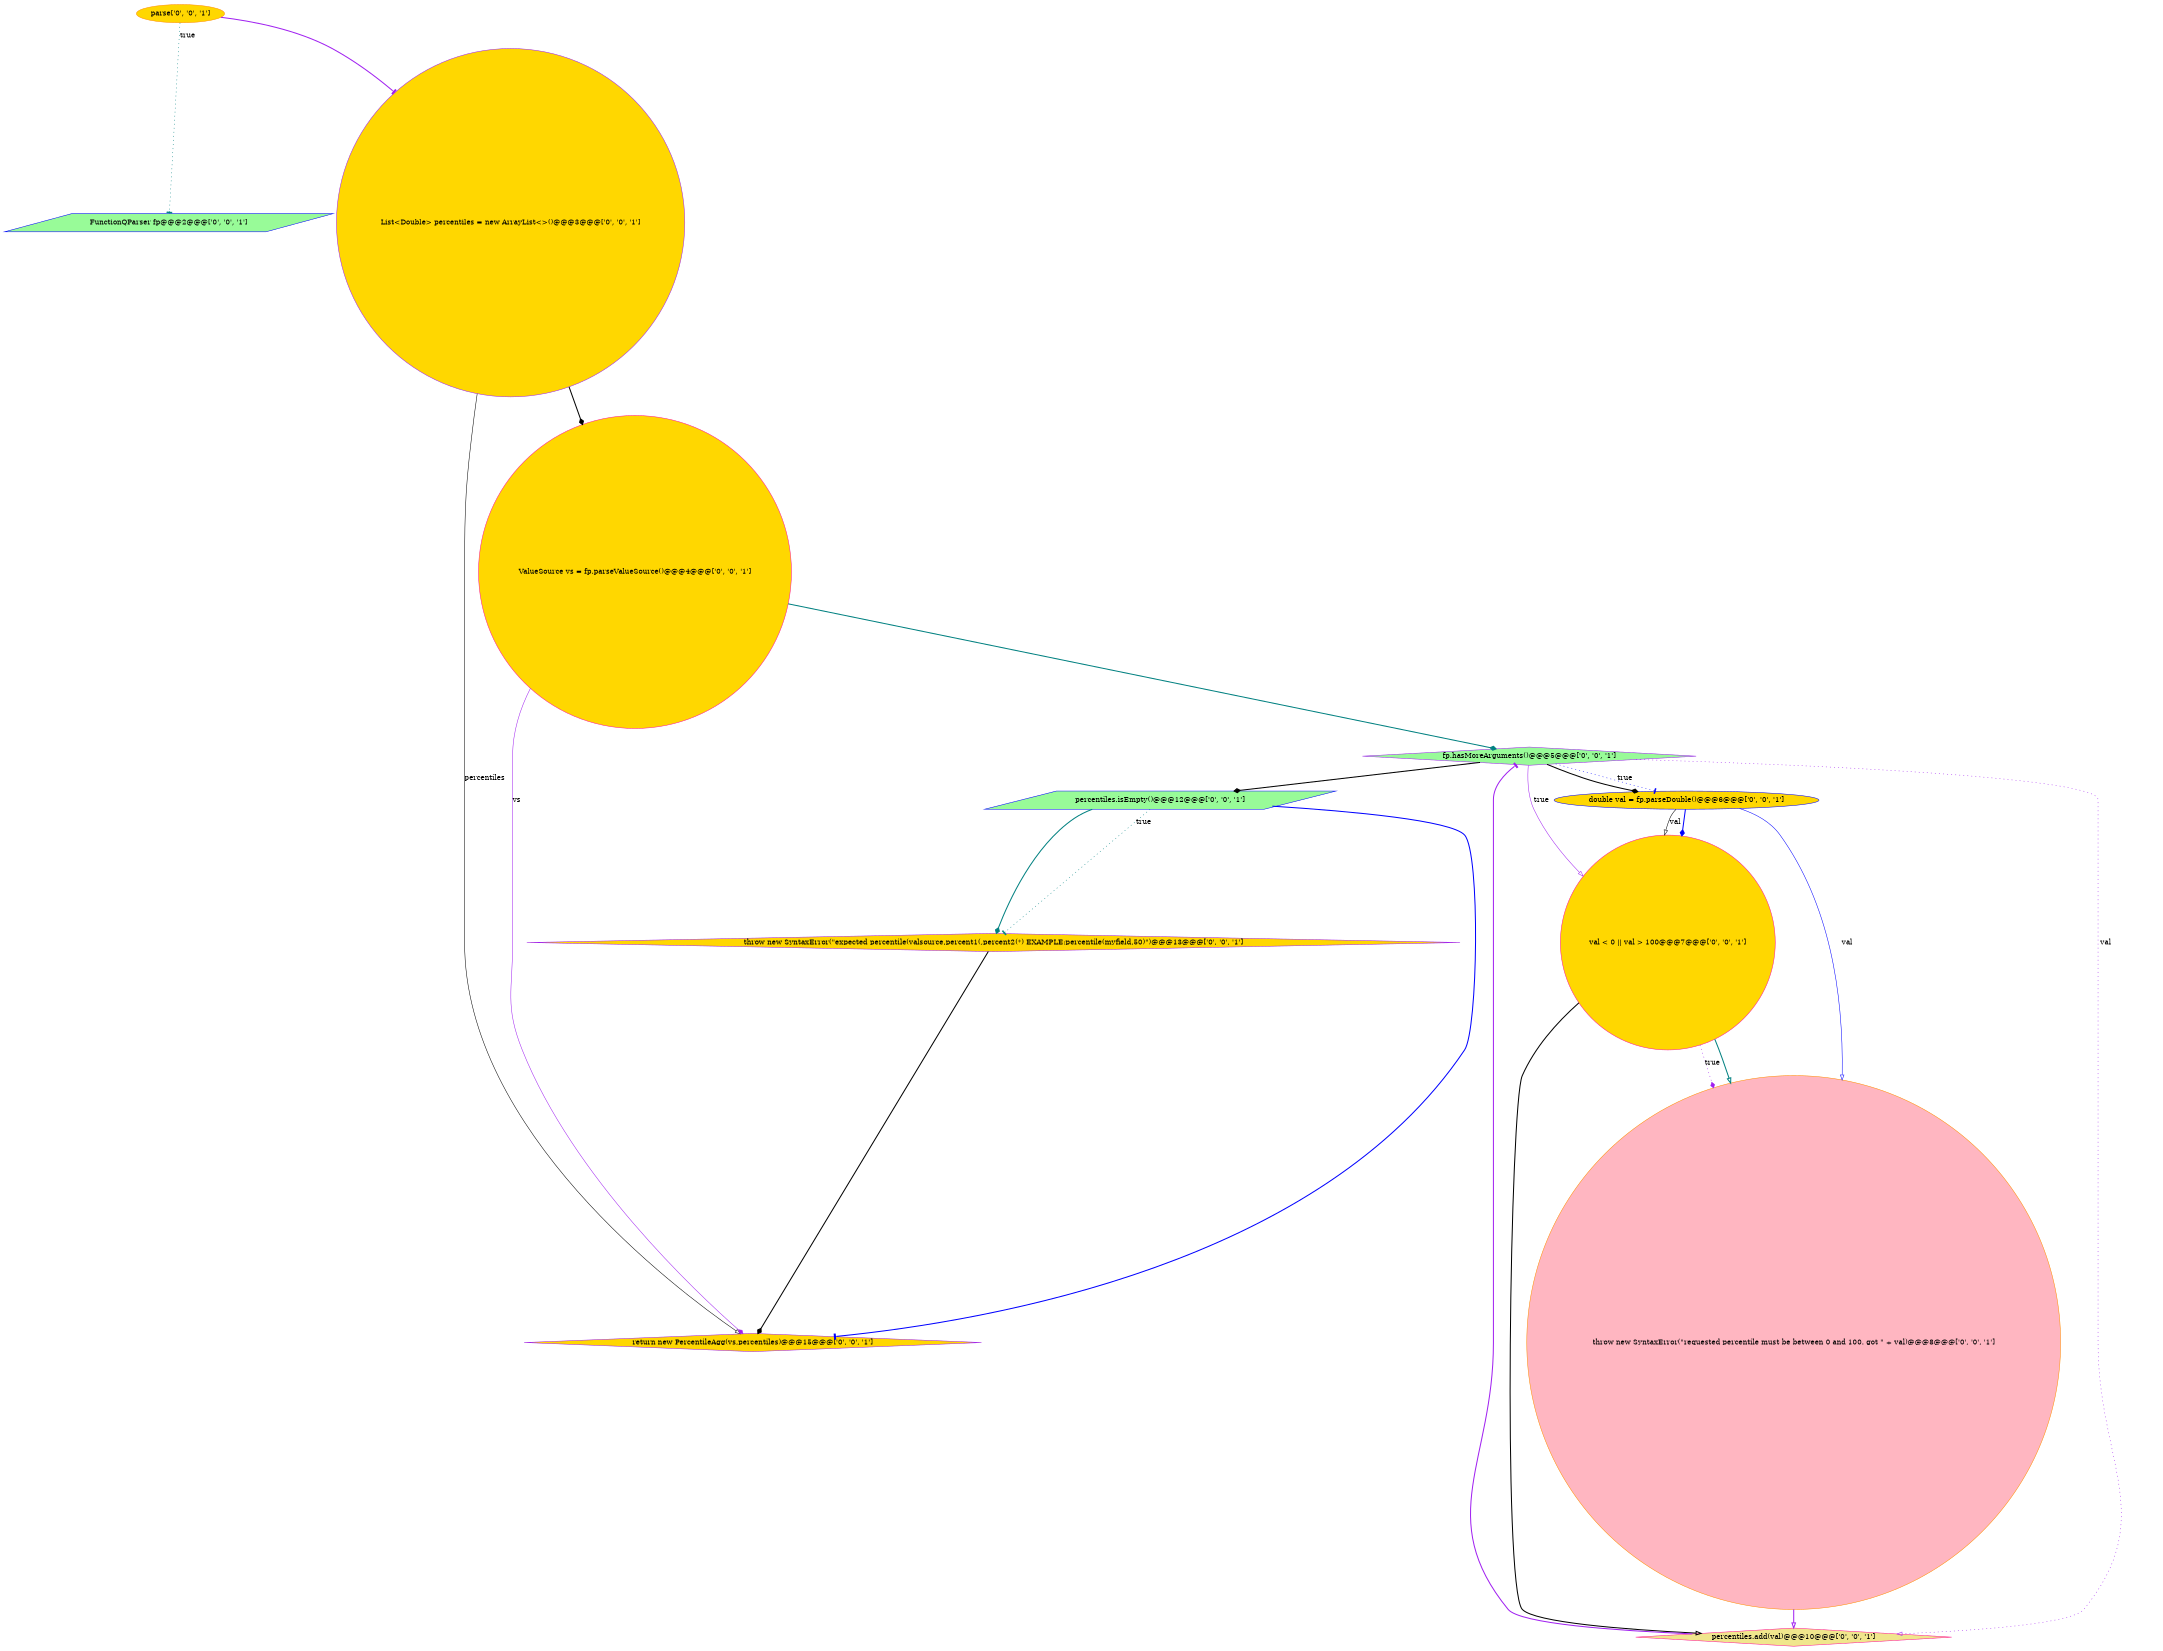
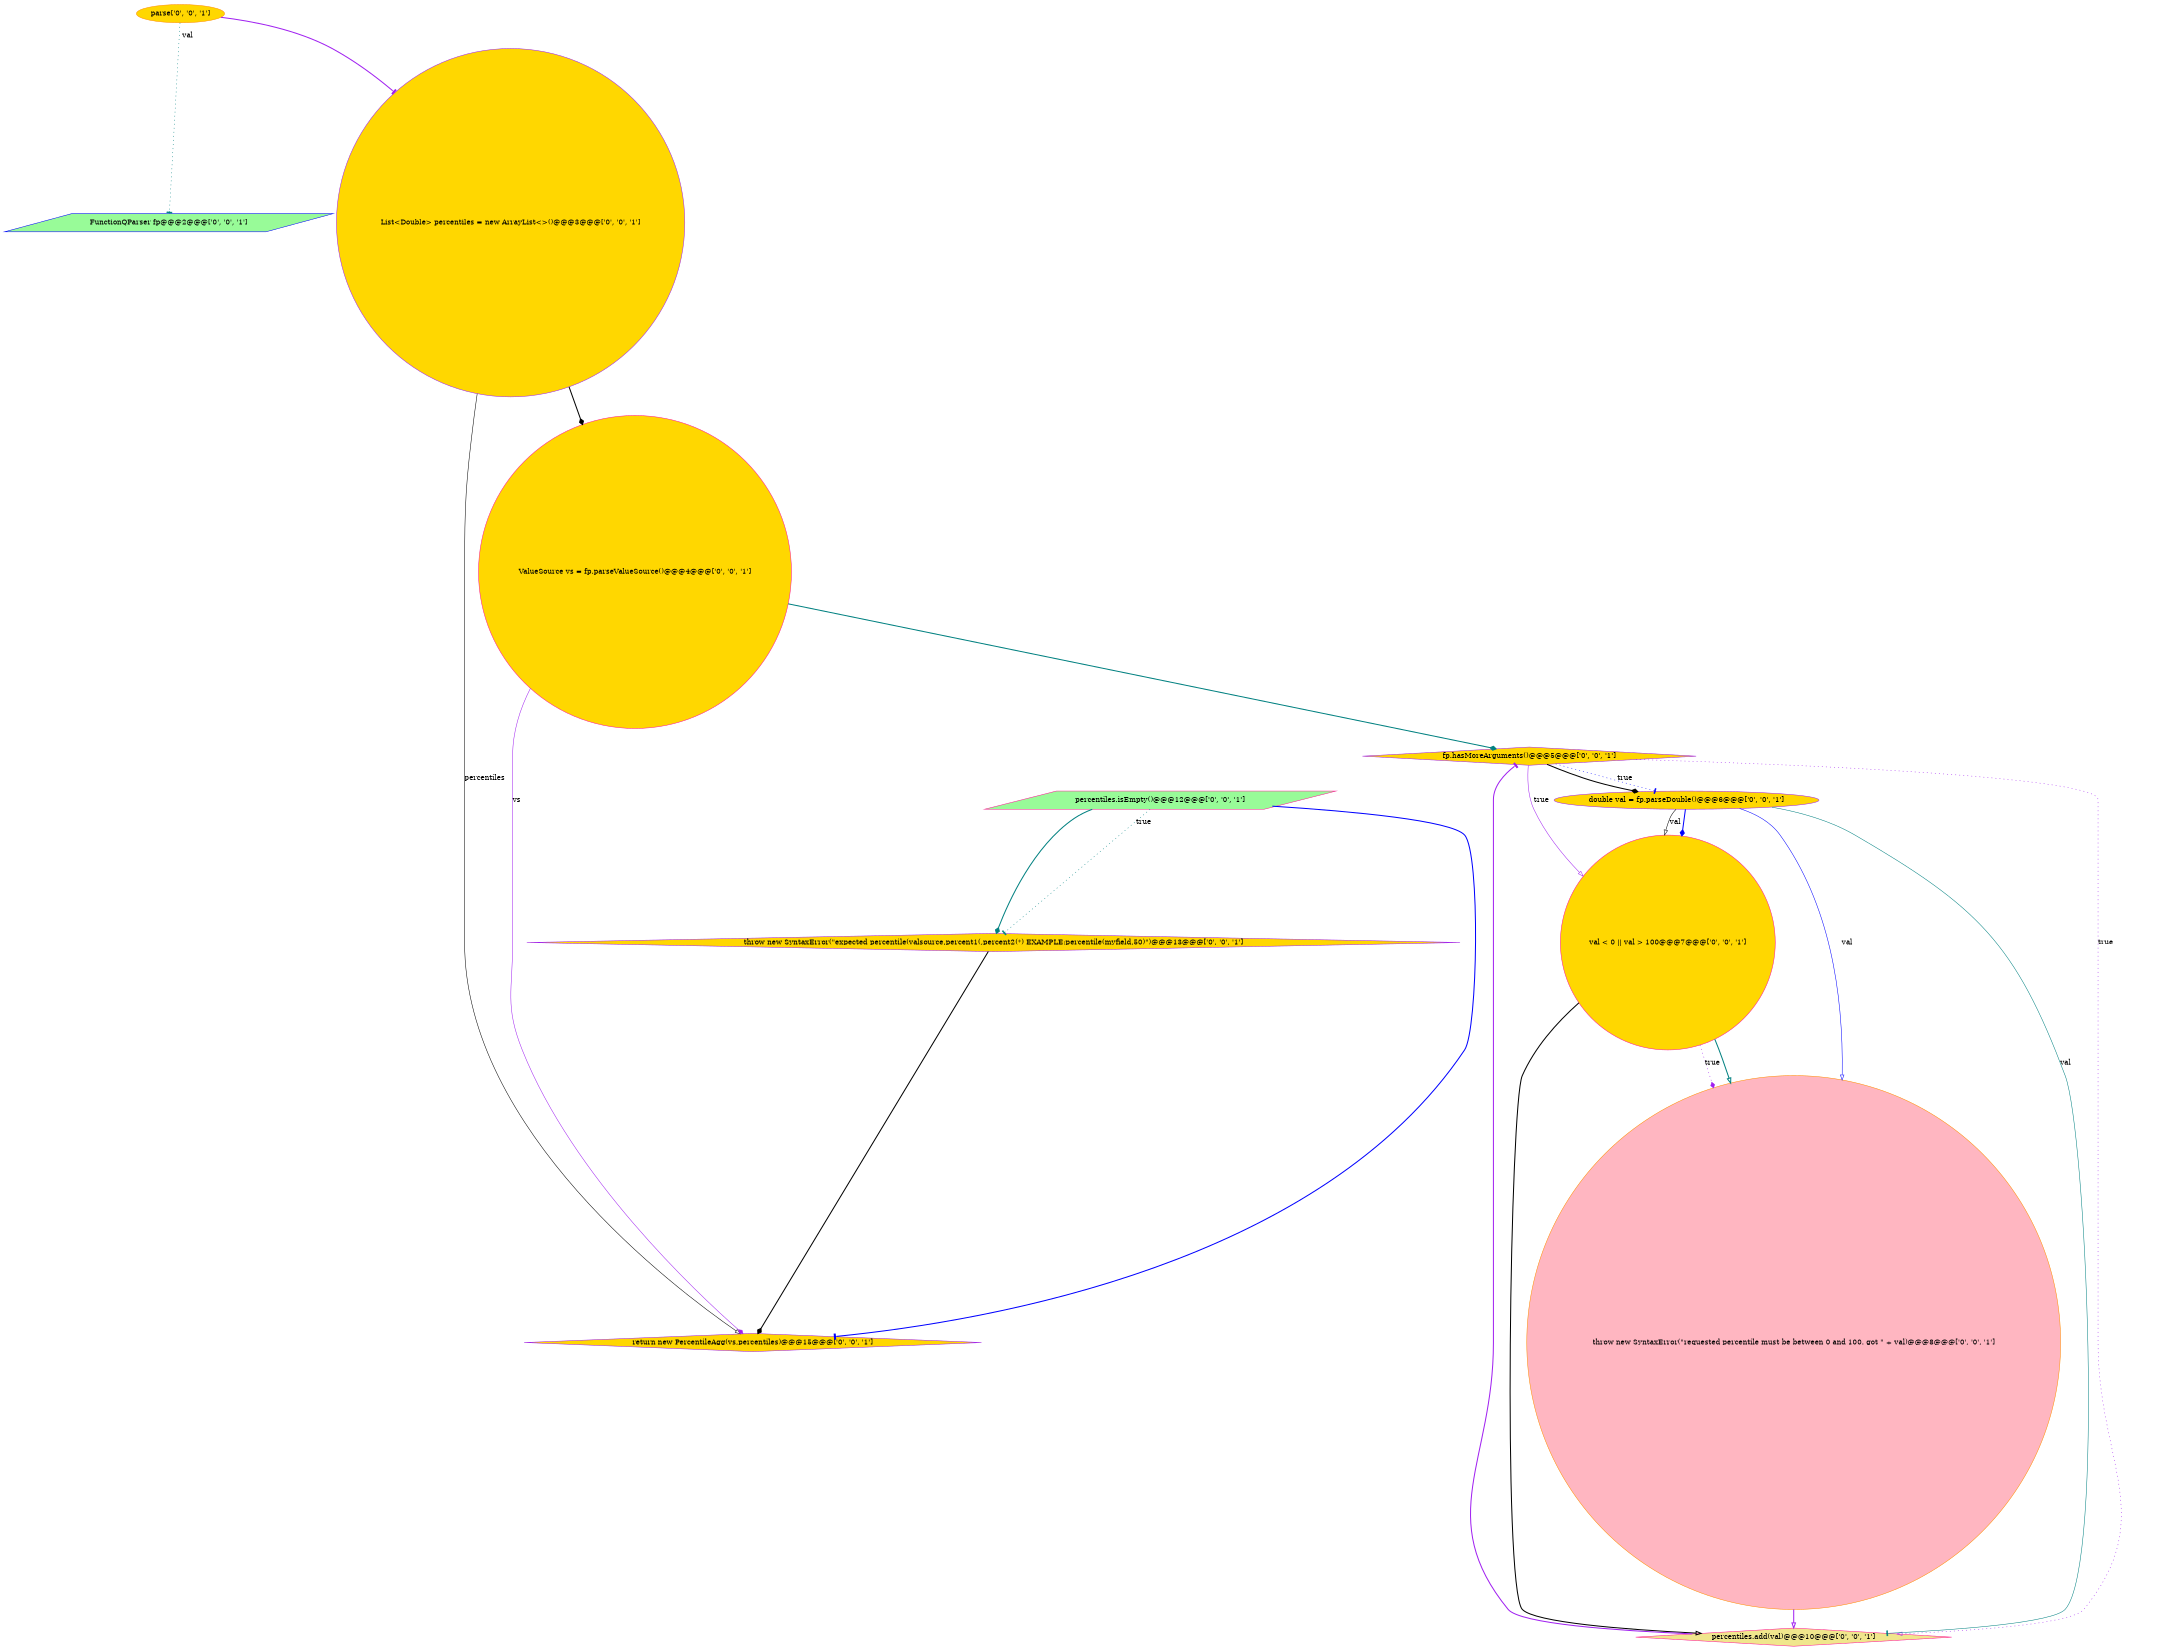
edge "parse['0', '0', '1']" -> "FunctionQParser fp@@@2@@@['0', '0', '1']": label "true" -> "val"
node "fp.hasMoreArguments()@@@5@@@['0', '0', '1']": fillcolor palegreen -> gold
edge "fp.hasMoreArguments()@@@5@@@['0', '0', '1']" -> "percentiles.isEmpty()@@@12@@@['0', '0', '1']": removed
node "percentiles.isEmpty()@@@12@@@['0', '0', '1']": color blue -> deeppink
node "double val = fp.parseDouble()@@@6@@@['0', '0', '1']": color blue -> purple
edge "fp.hasMoreArguments()@@@5@@@['0', '0', '1']" -> "percentiles.add(val)@@@10@@@['0', '0', '1']": label "val" -> "true"
edge "double val = fp.parseDouble()@@@6@@@['0', '0', '1']" -> "percentiles.add(val)@@@10@@@['0', '0', '1']": added, label "val"
